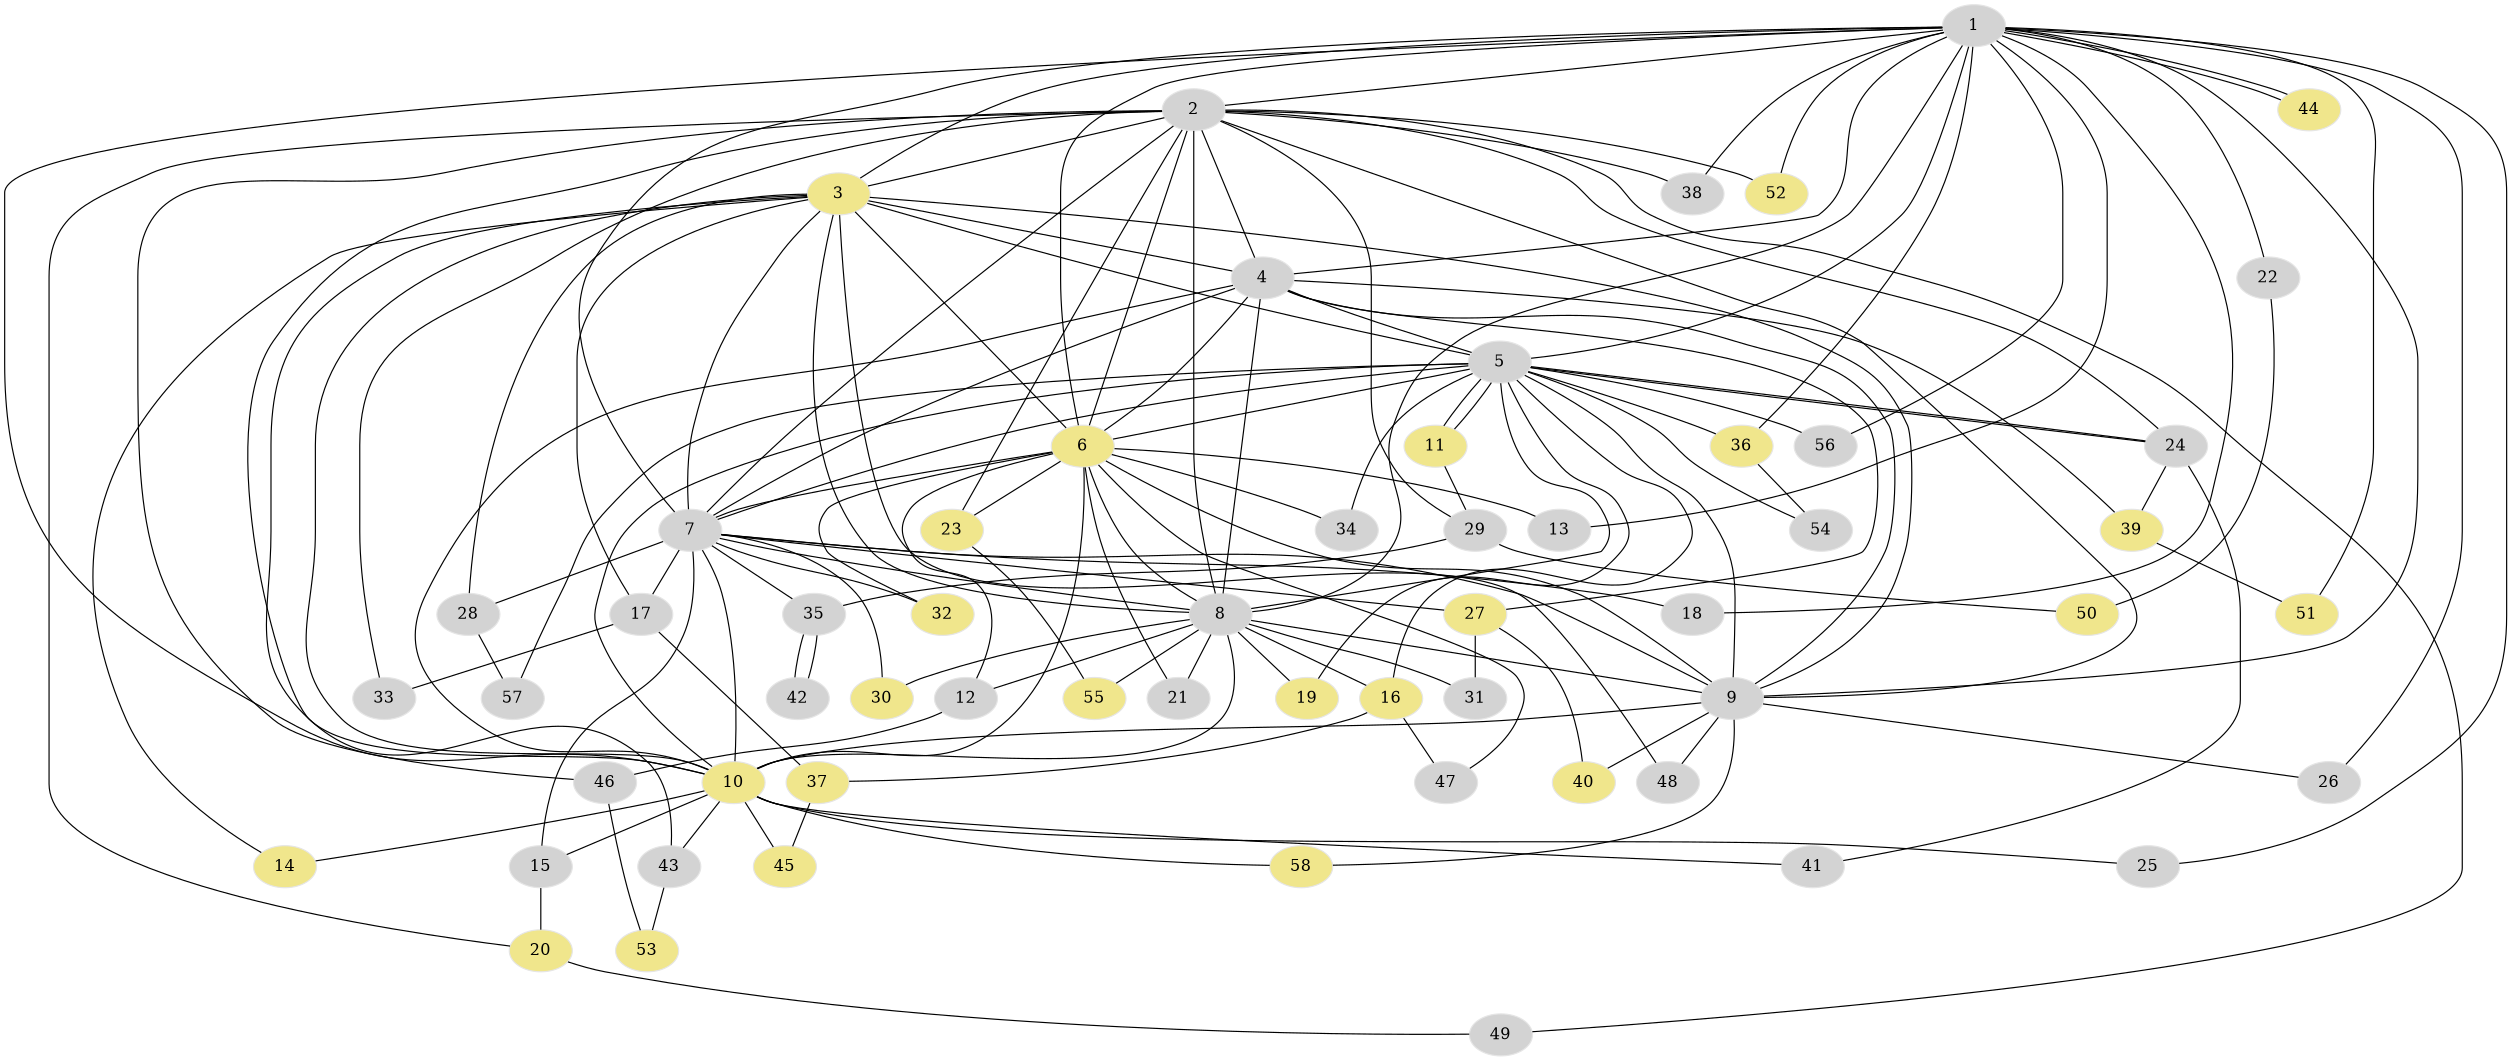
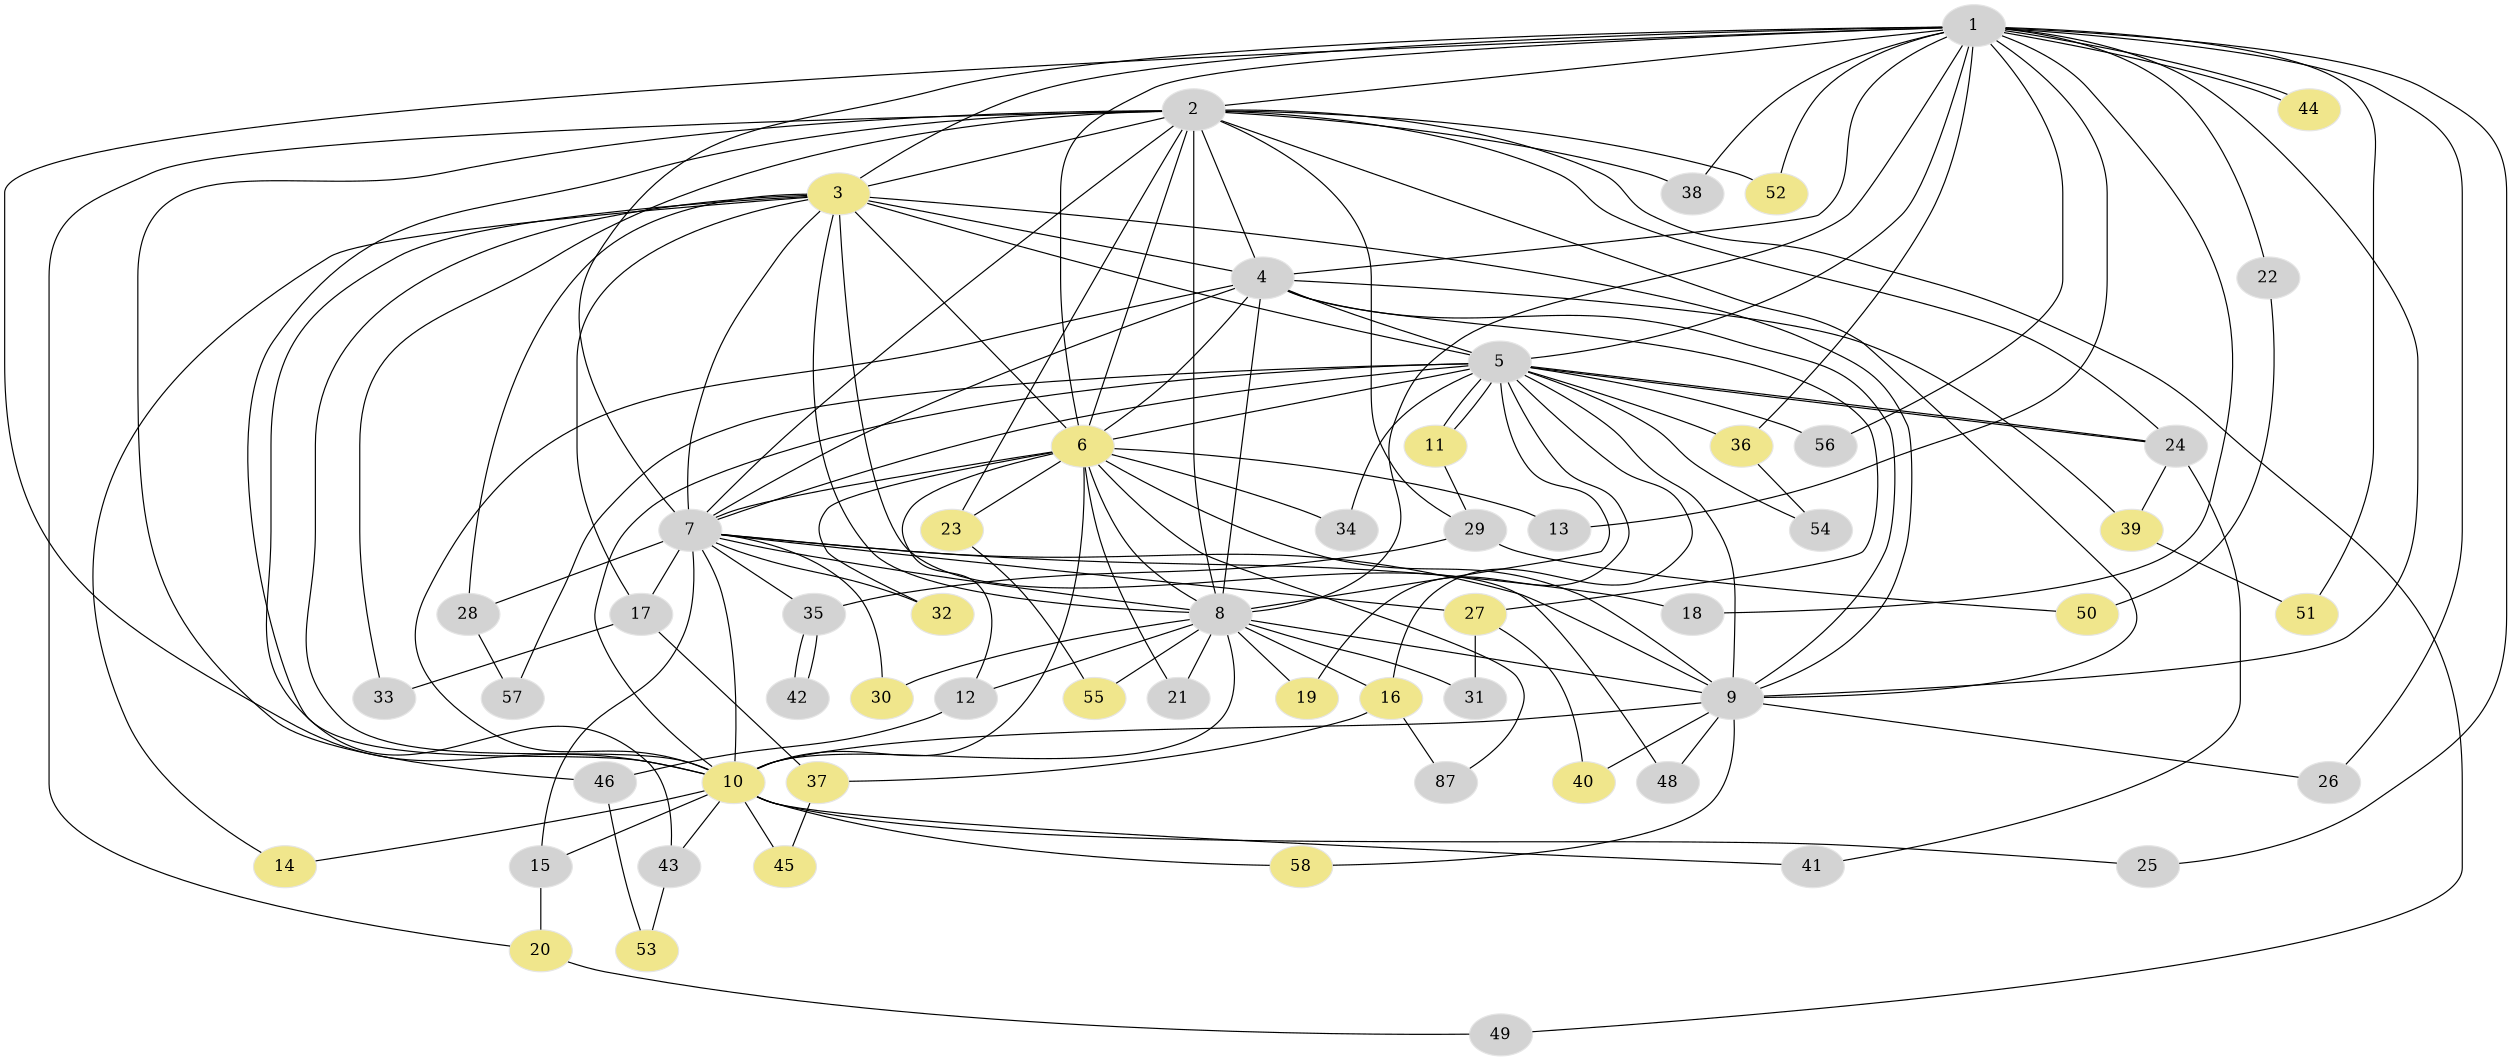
node "47": label "47" -> "87"
